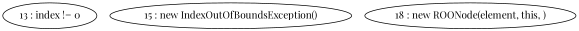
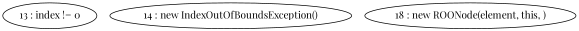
node "15 : new IndexOutOfBoundsException()": label "15 : new IndexOutOfBoundsException()" -> "14 : new IndexOutOfBoundsException()"
